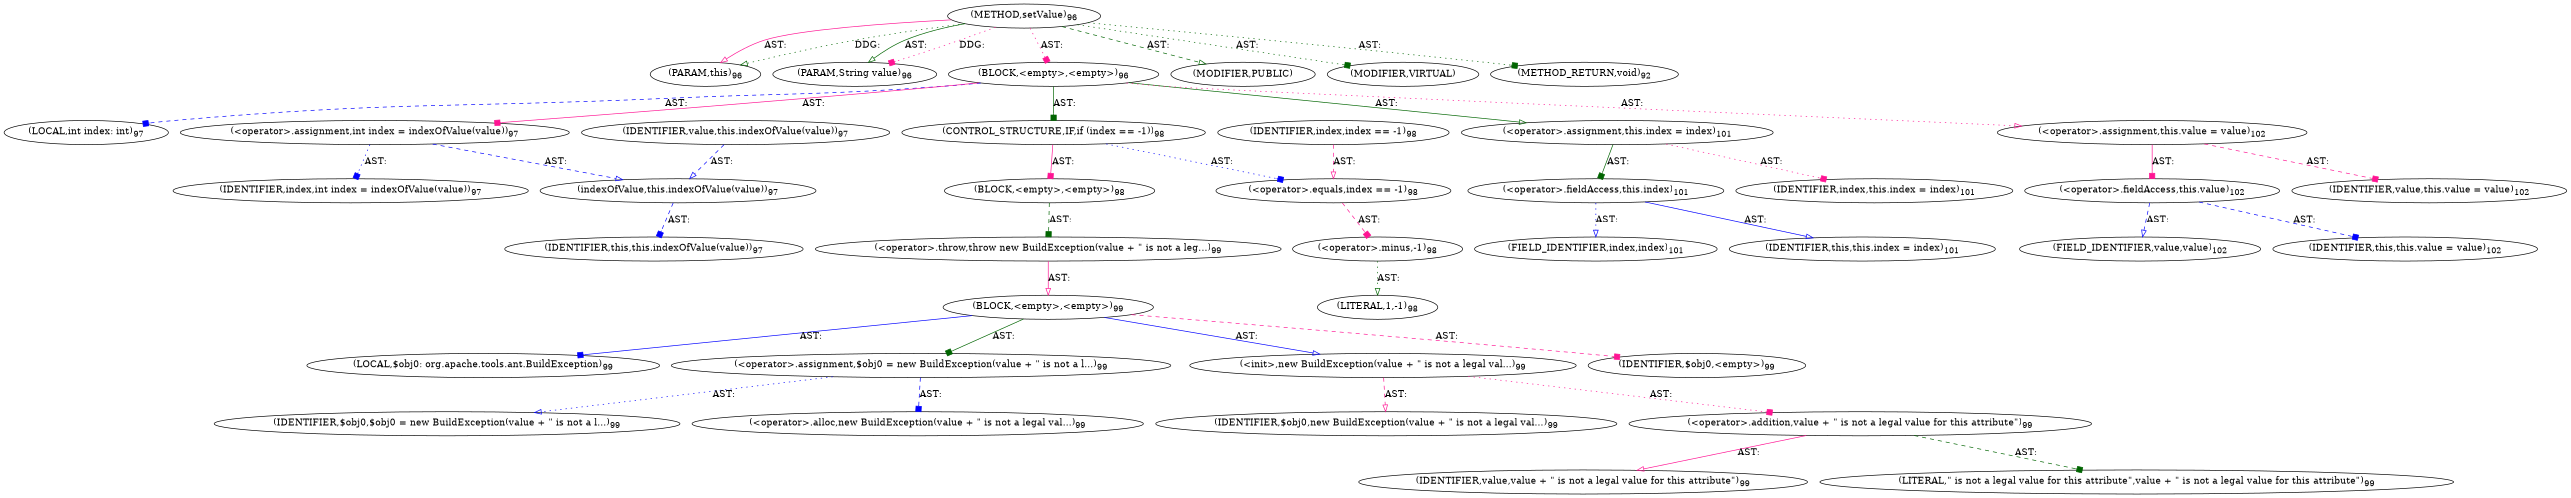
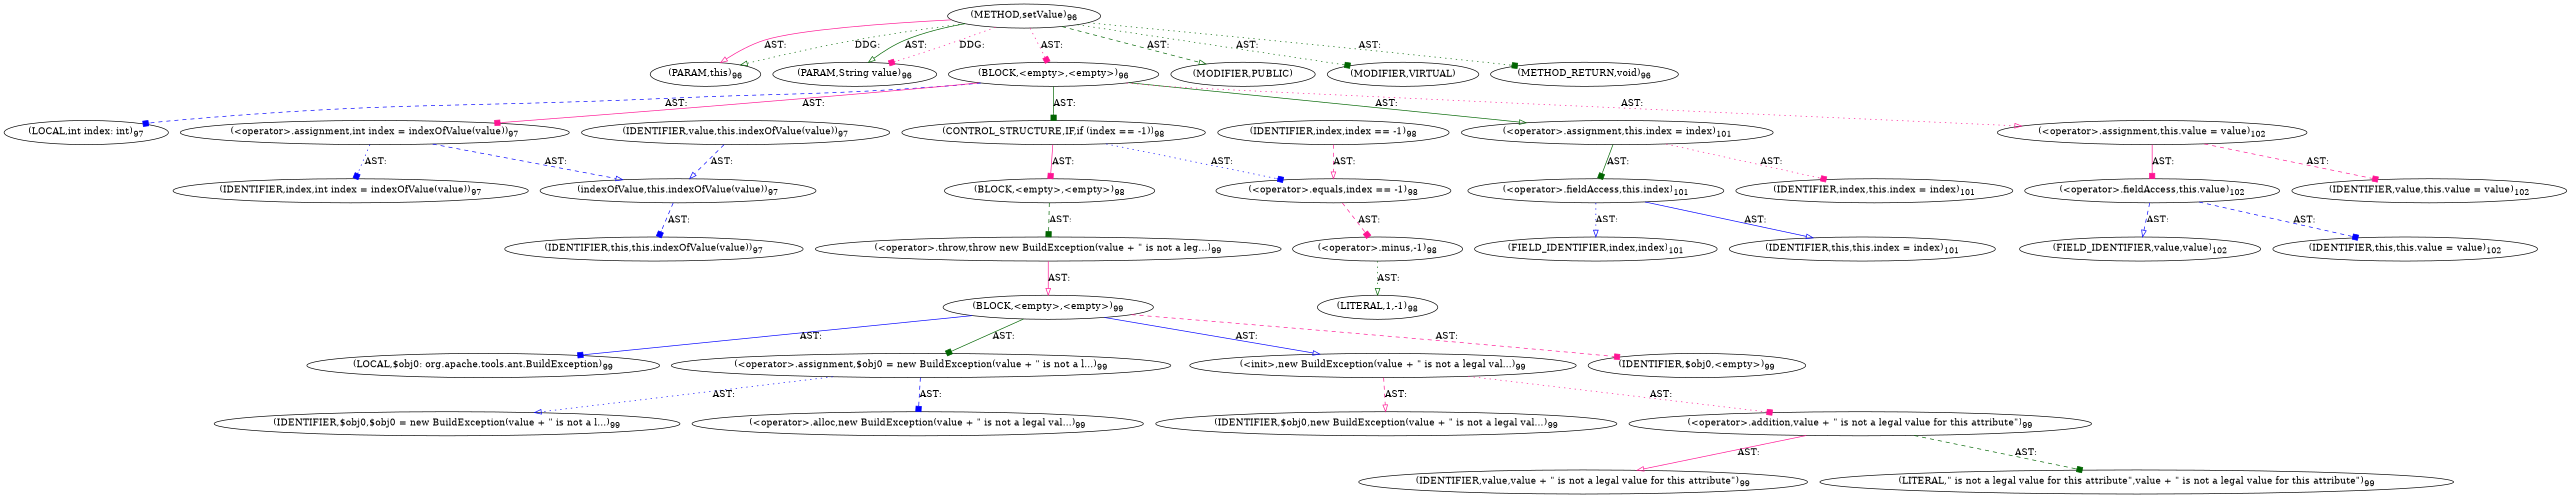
node "(METHOD_RETURN,void)": text "92" -> "96"
